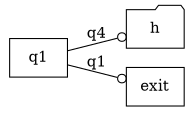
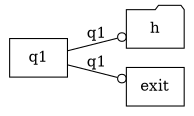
edge "q1" -> "h": label "q4" -> "q1"
